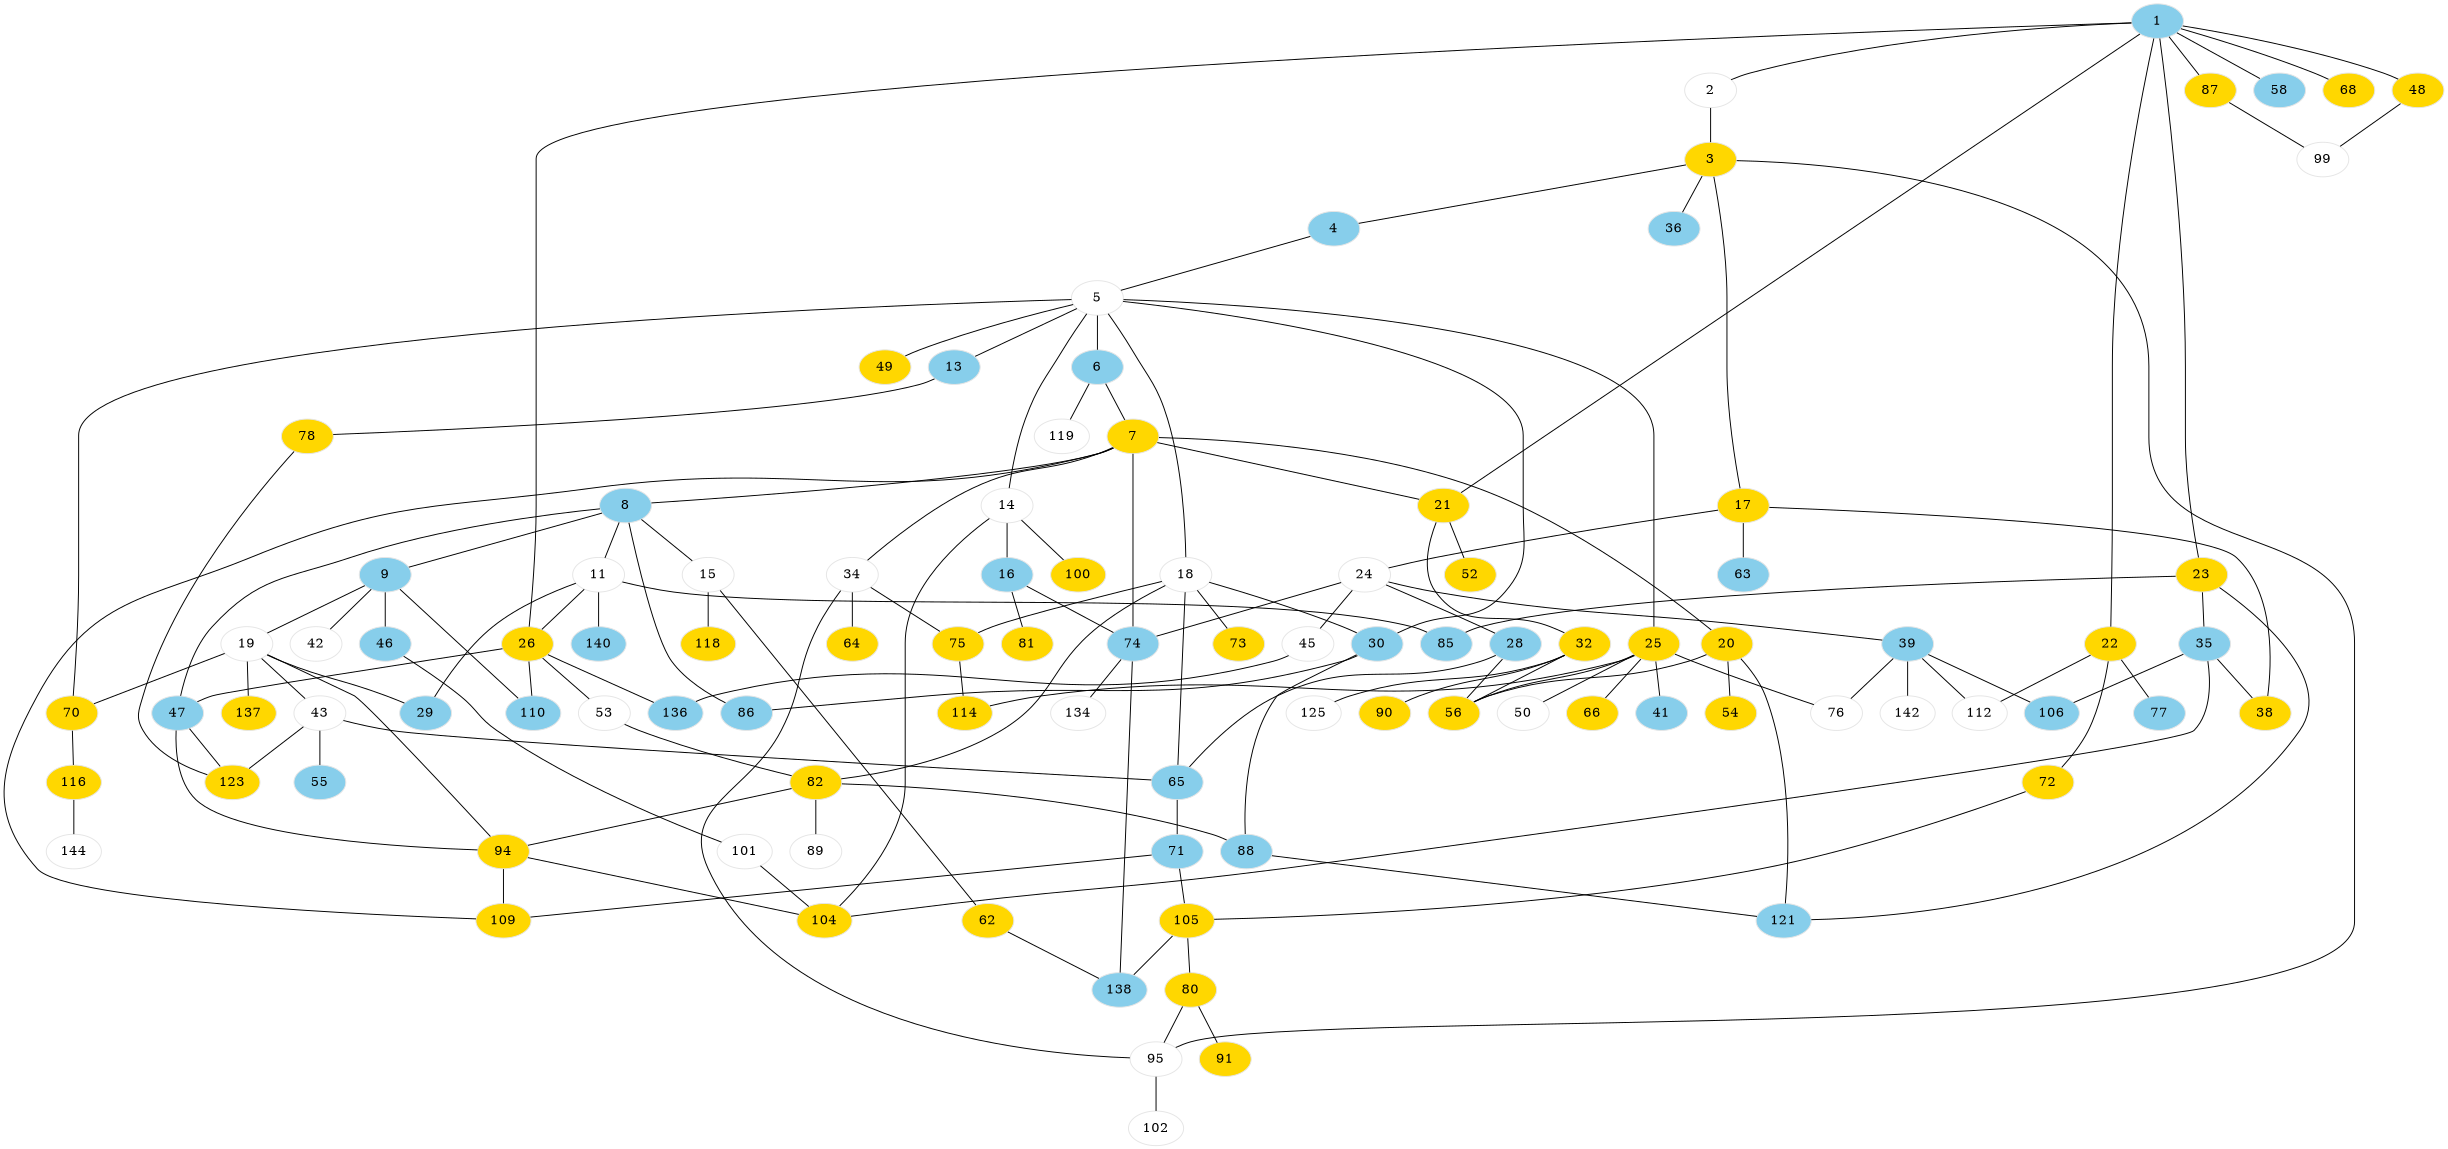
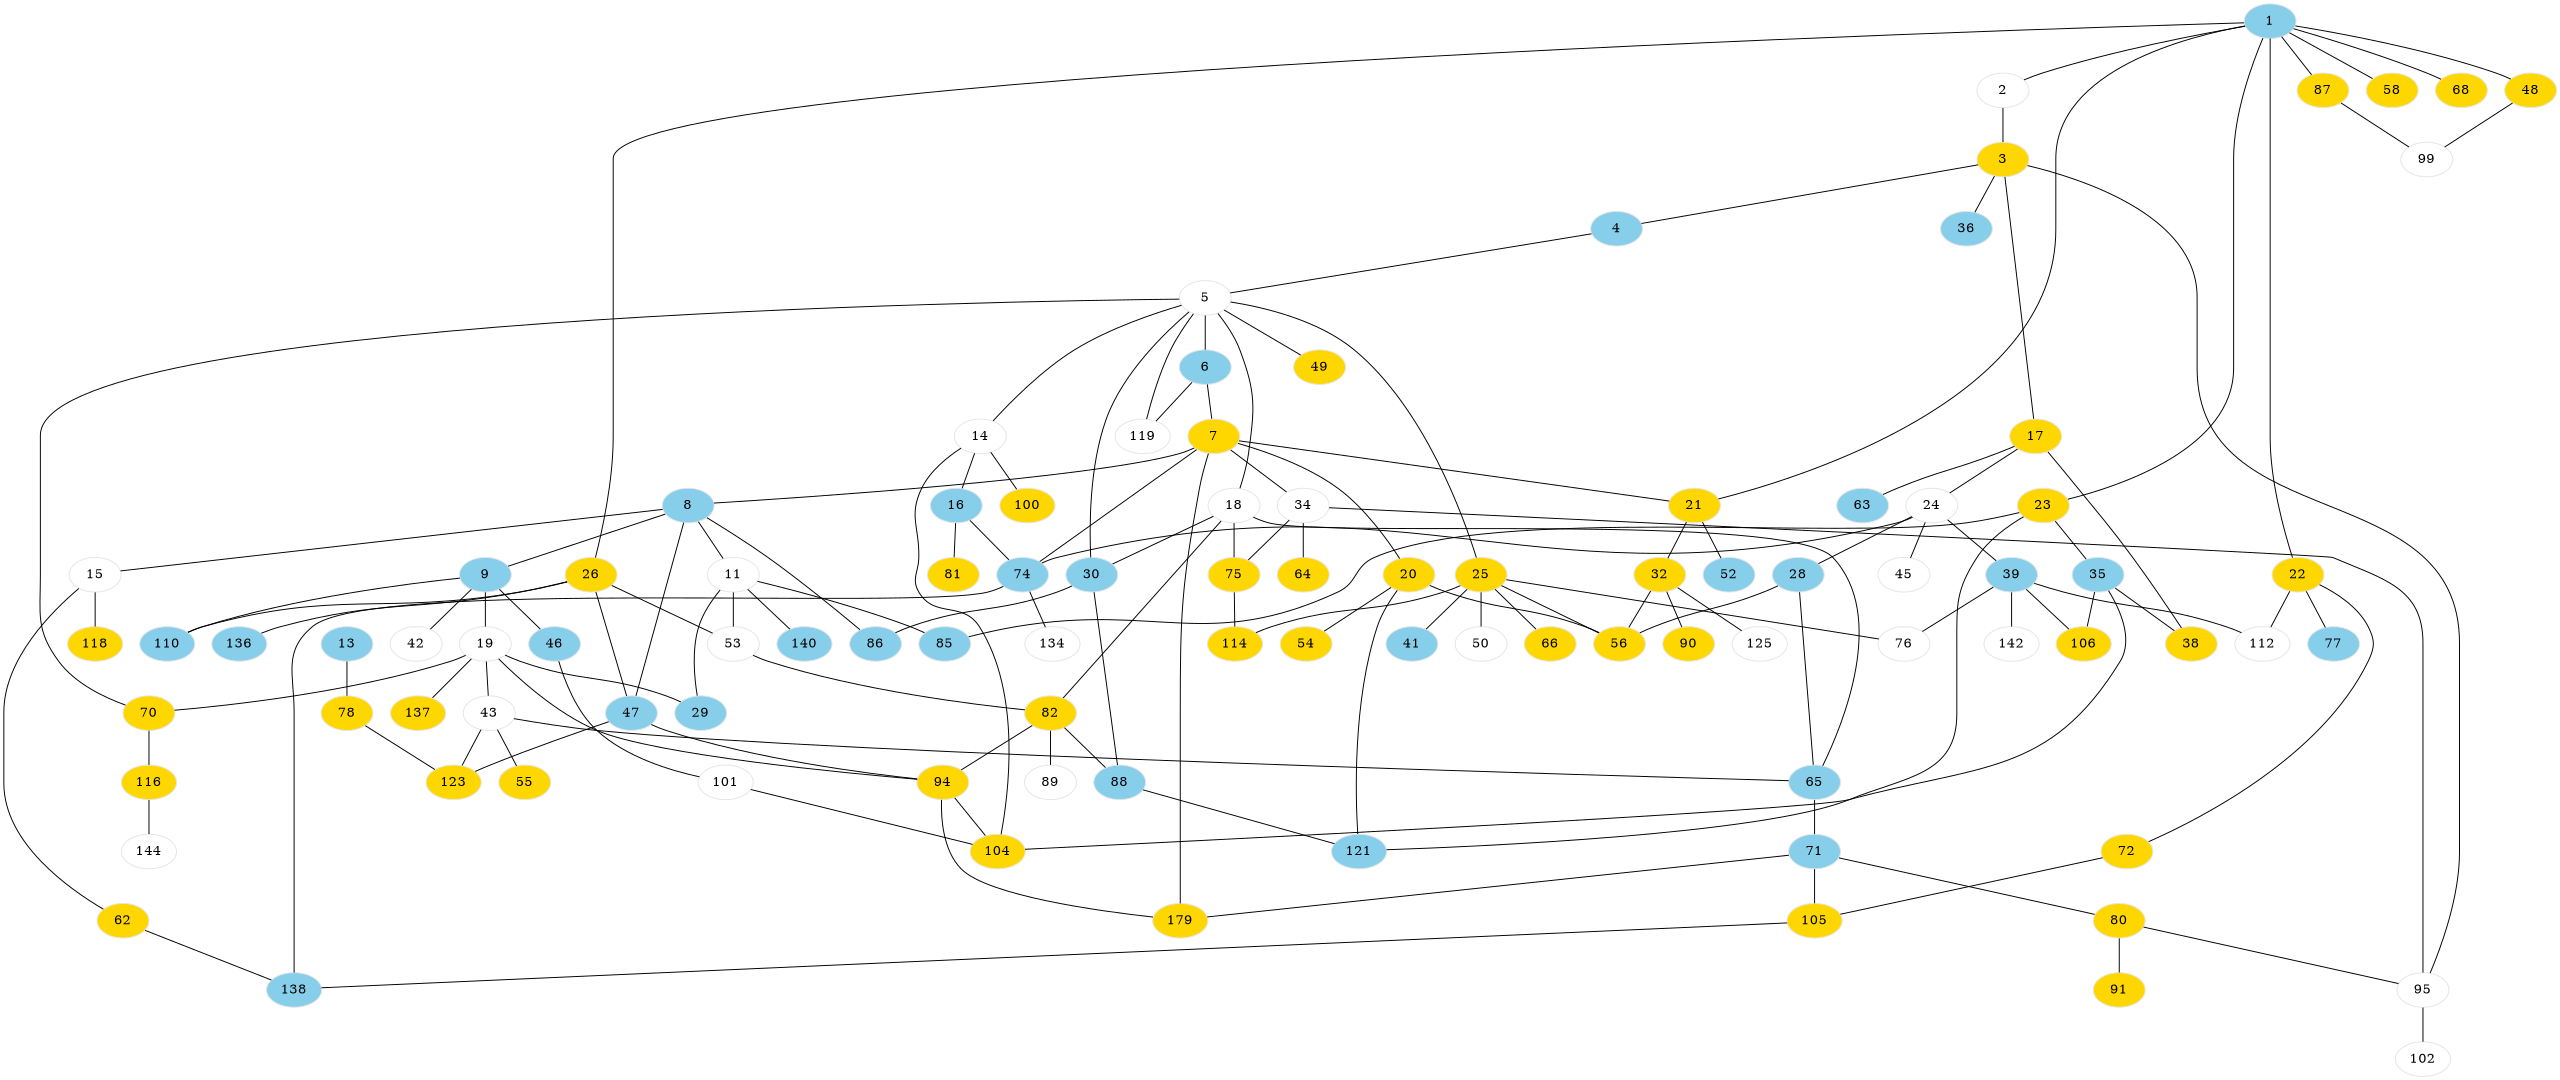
node "58": fillcolor skyblue -> gold
edge "5" -- "13": now "5" -- "119"
node "52": fillcolor gold -> skyblue
edge "11" -- "26": now "11" -- "53"
node "73": removed
edge "45" -- "136": removed
node "106": fillcolor skyblue -> gold
node "55": fillcolor skyblue -> gold
node "109": label "109" -> "179"
edge "105" -- "80": now "71" -- "80"
